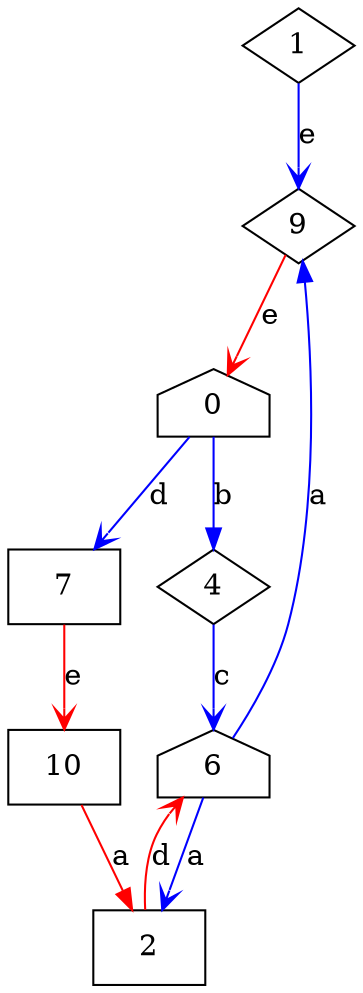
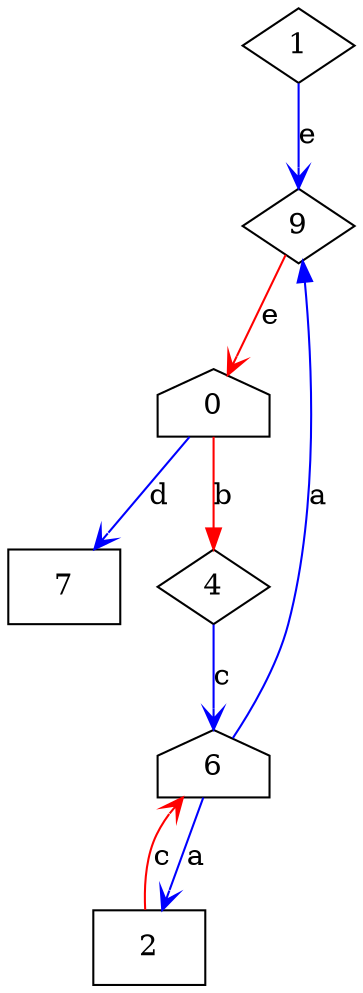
edge "0" -> "4": color blue -> red
node "10": removed
edge "2" -> "6": label "d" -> "c"
